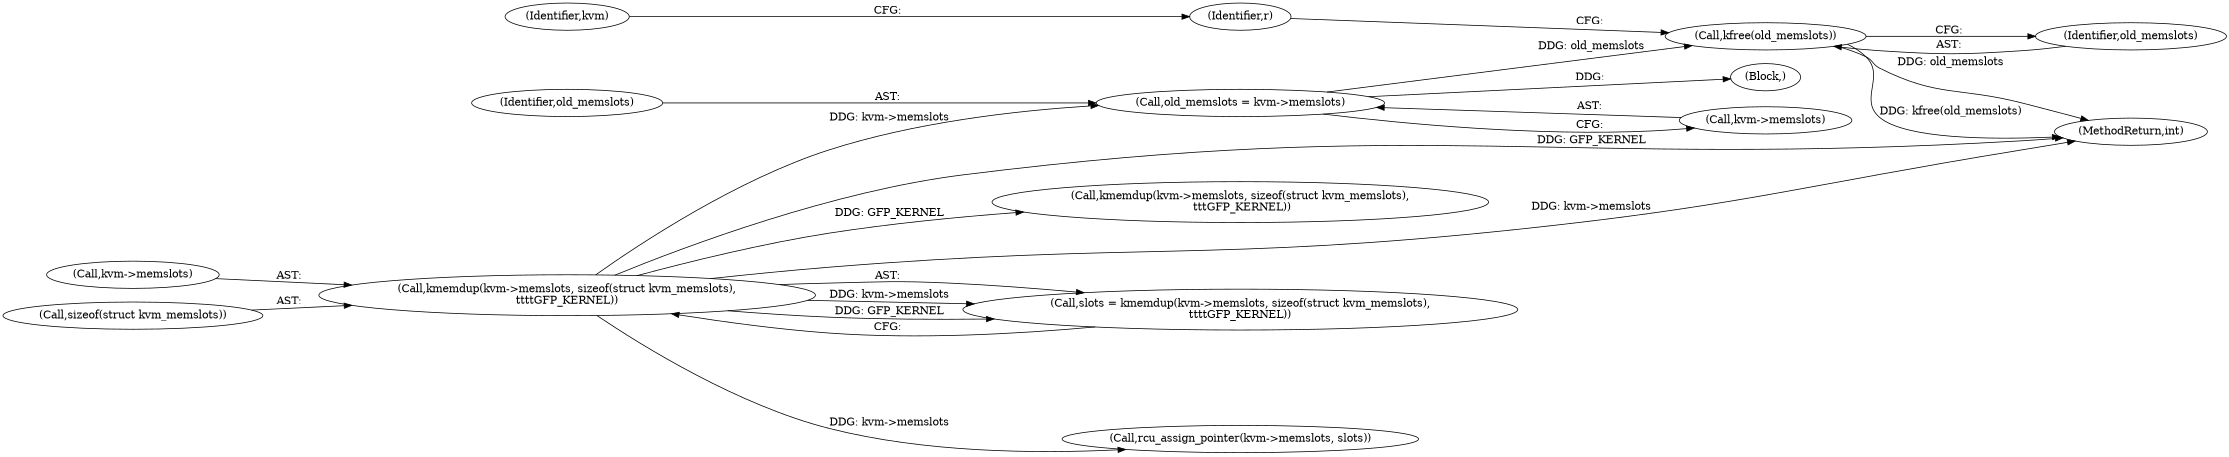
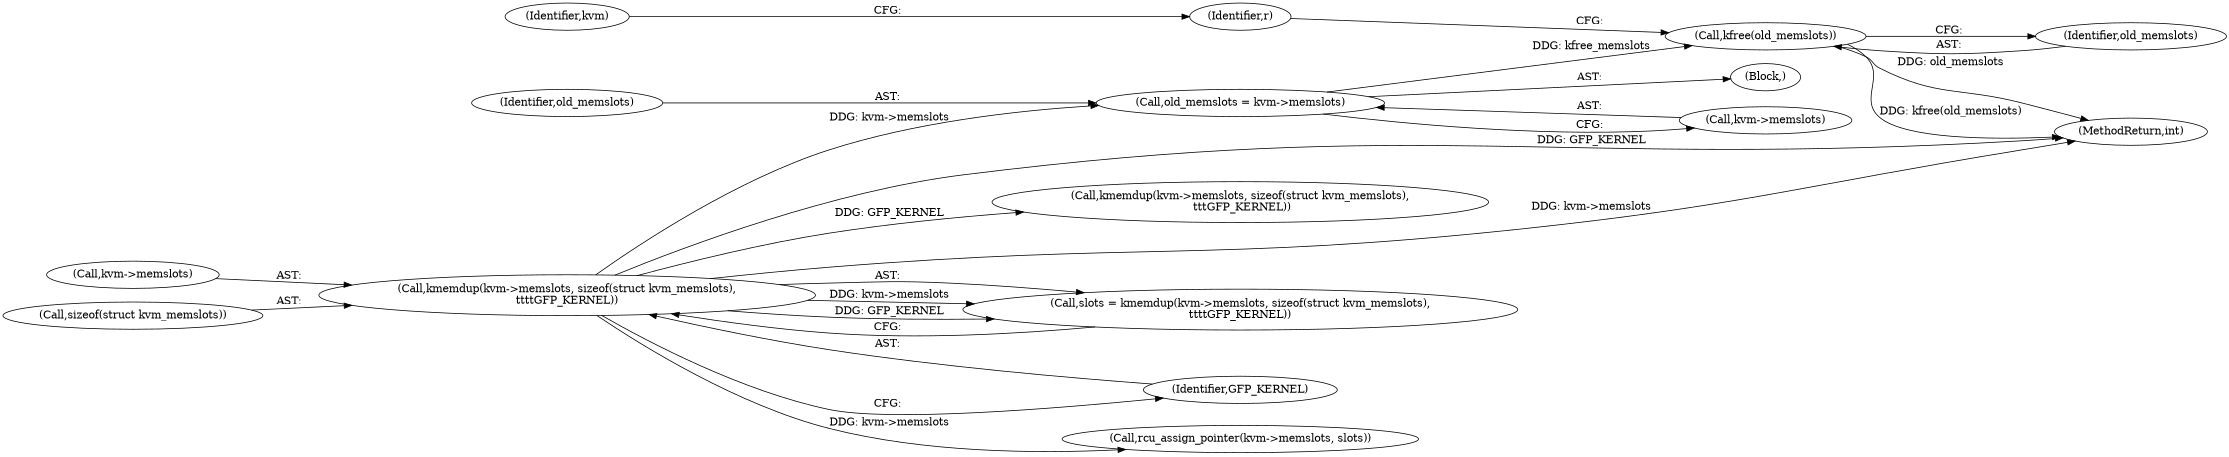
edge "(Call,old_memslots = kvm->memslots)" -> "(Call,kfree(old_memslots))": label "DDG: old_memslots" -> "DDG: kfree_memslots"
edge "(Call,old_memslots = kvm->memslots)" -> "(Block,)": label "DDG: " -> "AST: "
node "(Identifier,GFP_KERNEL)": added
